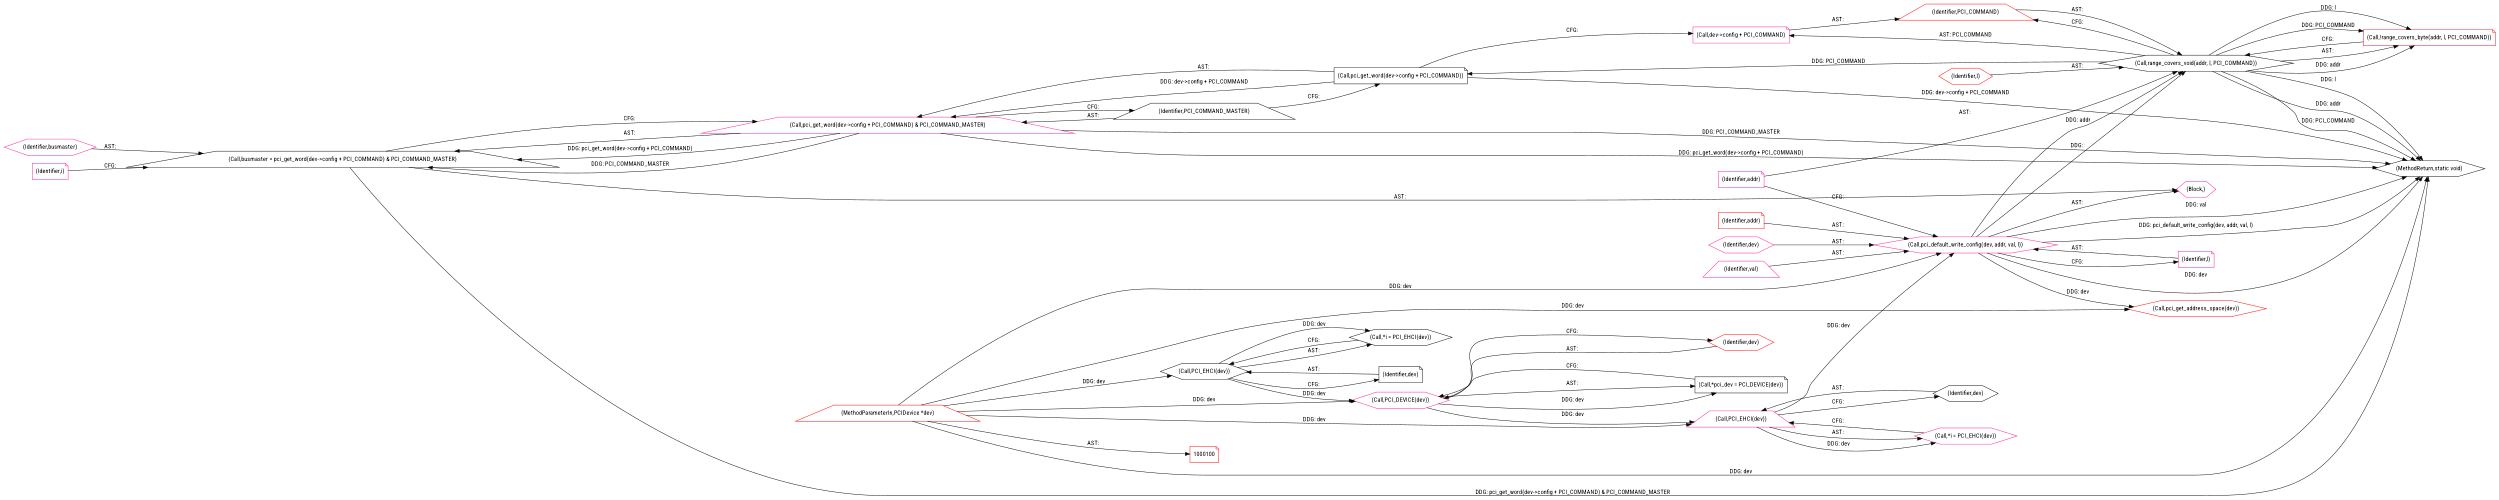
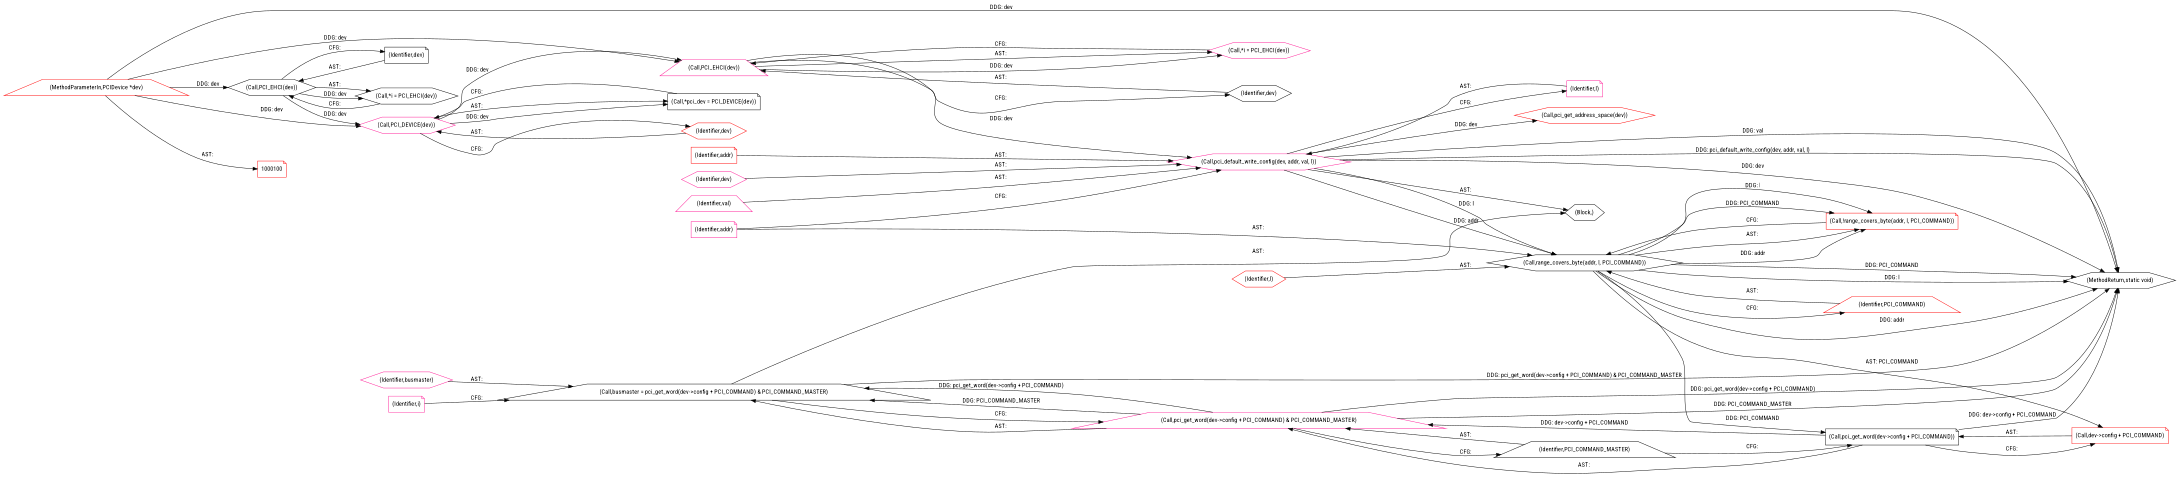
edge "(Call,dev->config + PCI_COMMAND)" -> "(Identifier,PCI_COMMAND)": now "(Call,dev->config + PCI_COMMAND)" -> "(Call,pci_get_word(dev->config + PCI_COMMAND))"
node "(Call,dev->config + PCI_COMMAND)": color deeppink -> red
node "(Call,range_covers_void(addr, l, PCI_COMMAND))": label "(Call,range_covers_void(addr, l, PCI_COMMAND))" -> "(Call,range_covers_byte(addr, l, PCI_COMMAND))"
node "(Block,)": color deeppink -> black
edge "(MethodParameterIn,PCIDevice *dev)" -> "(Call,pci_default_write_config(dev, addr, val, l))": removed, label "DDG: dev"
edge "(MethodParameterIn,PCIDevice *dev)" -> "(Call,pci_get_address_space(dev))": removed, label "DDG: dev"
